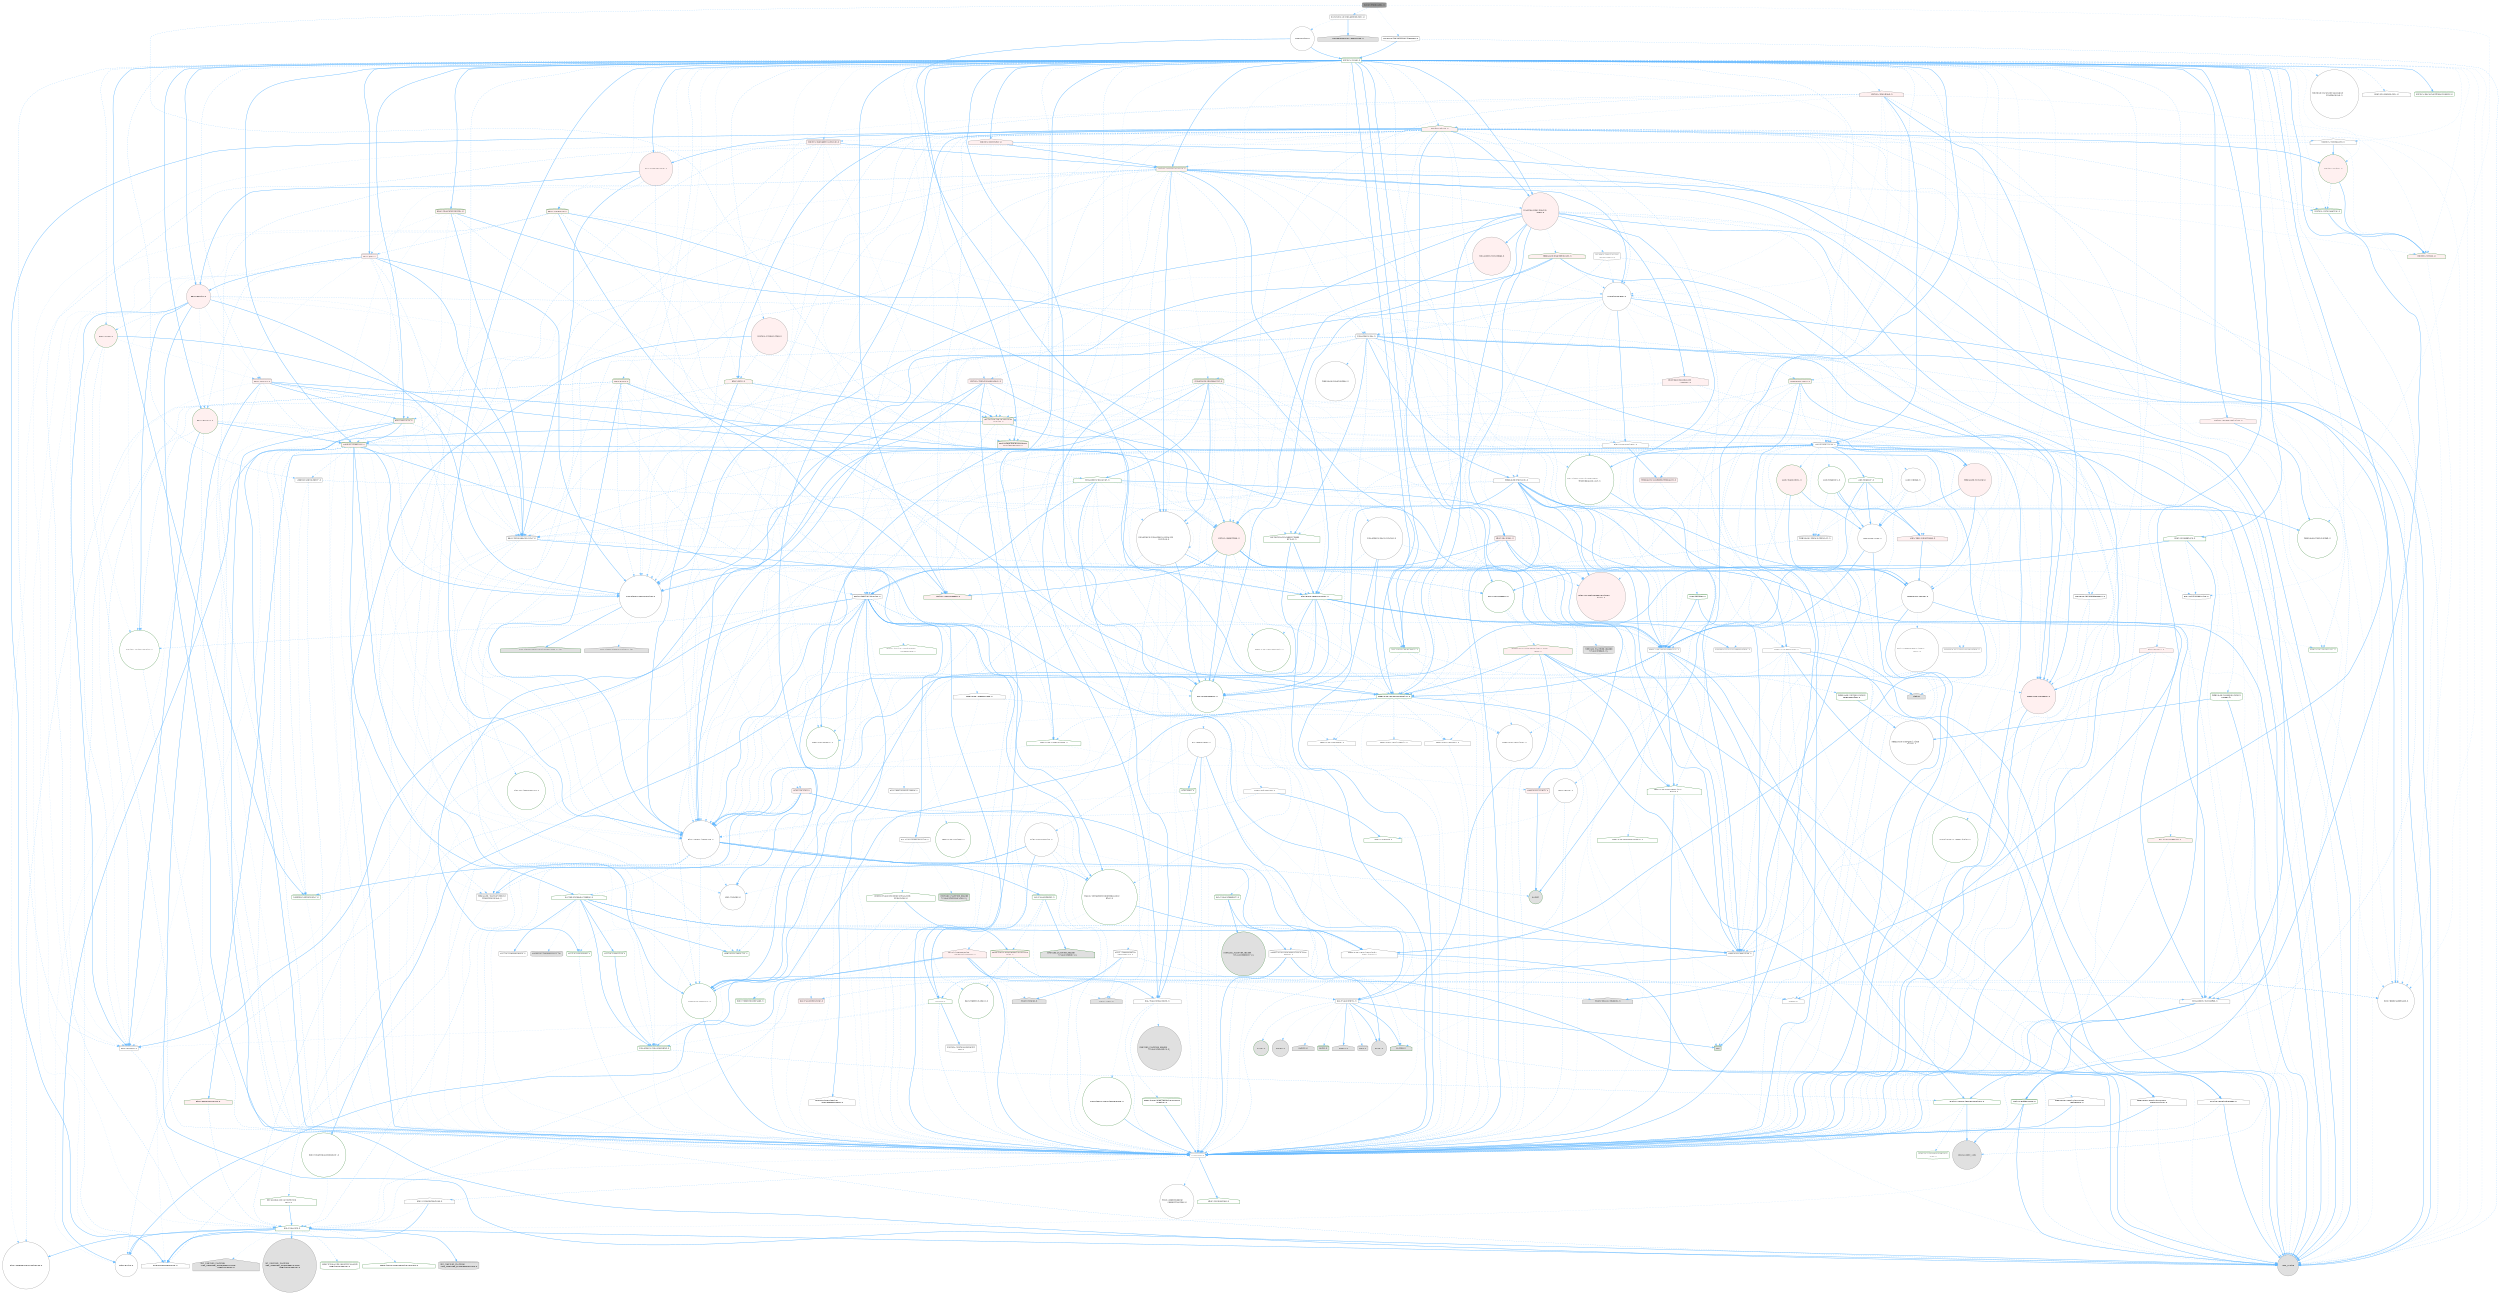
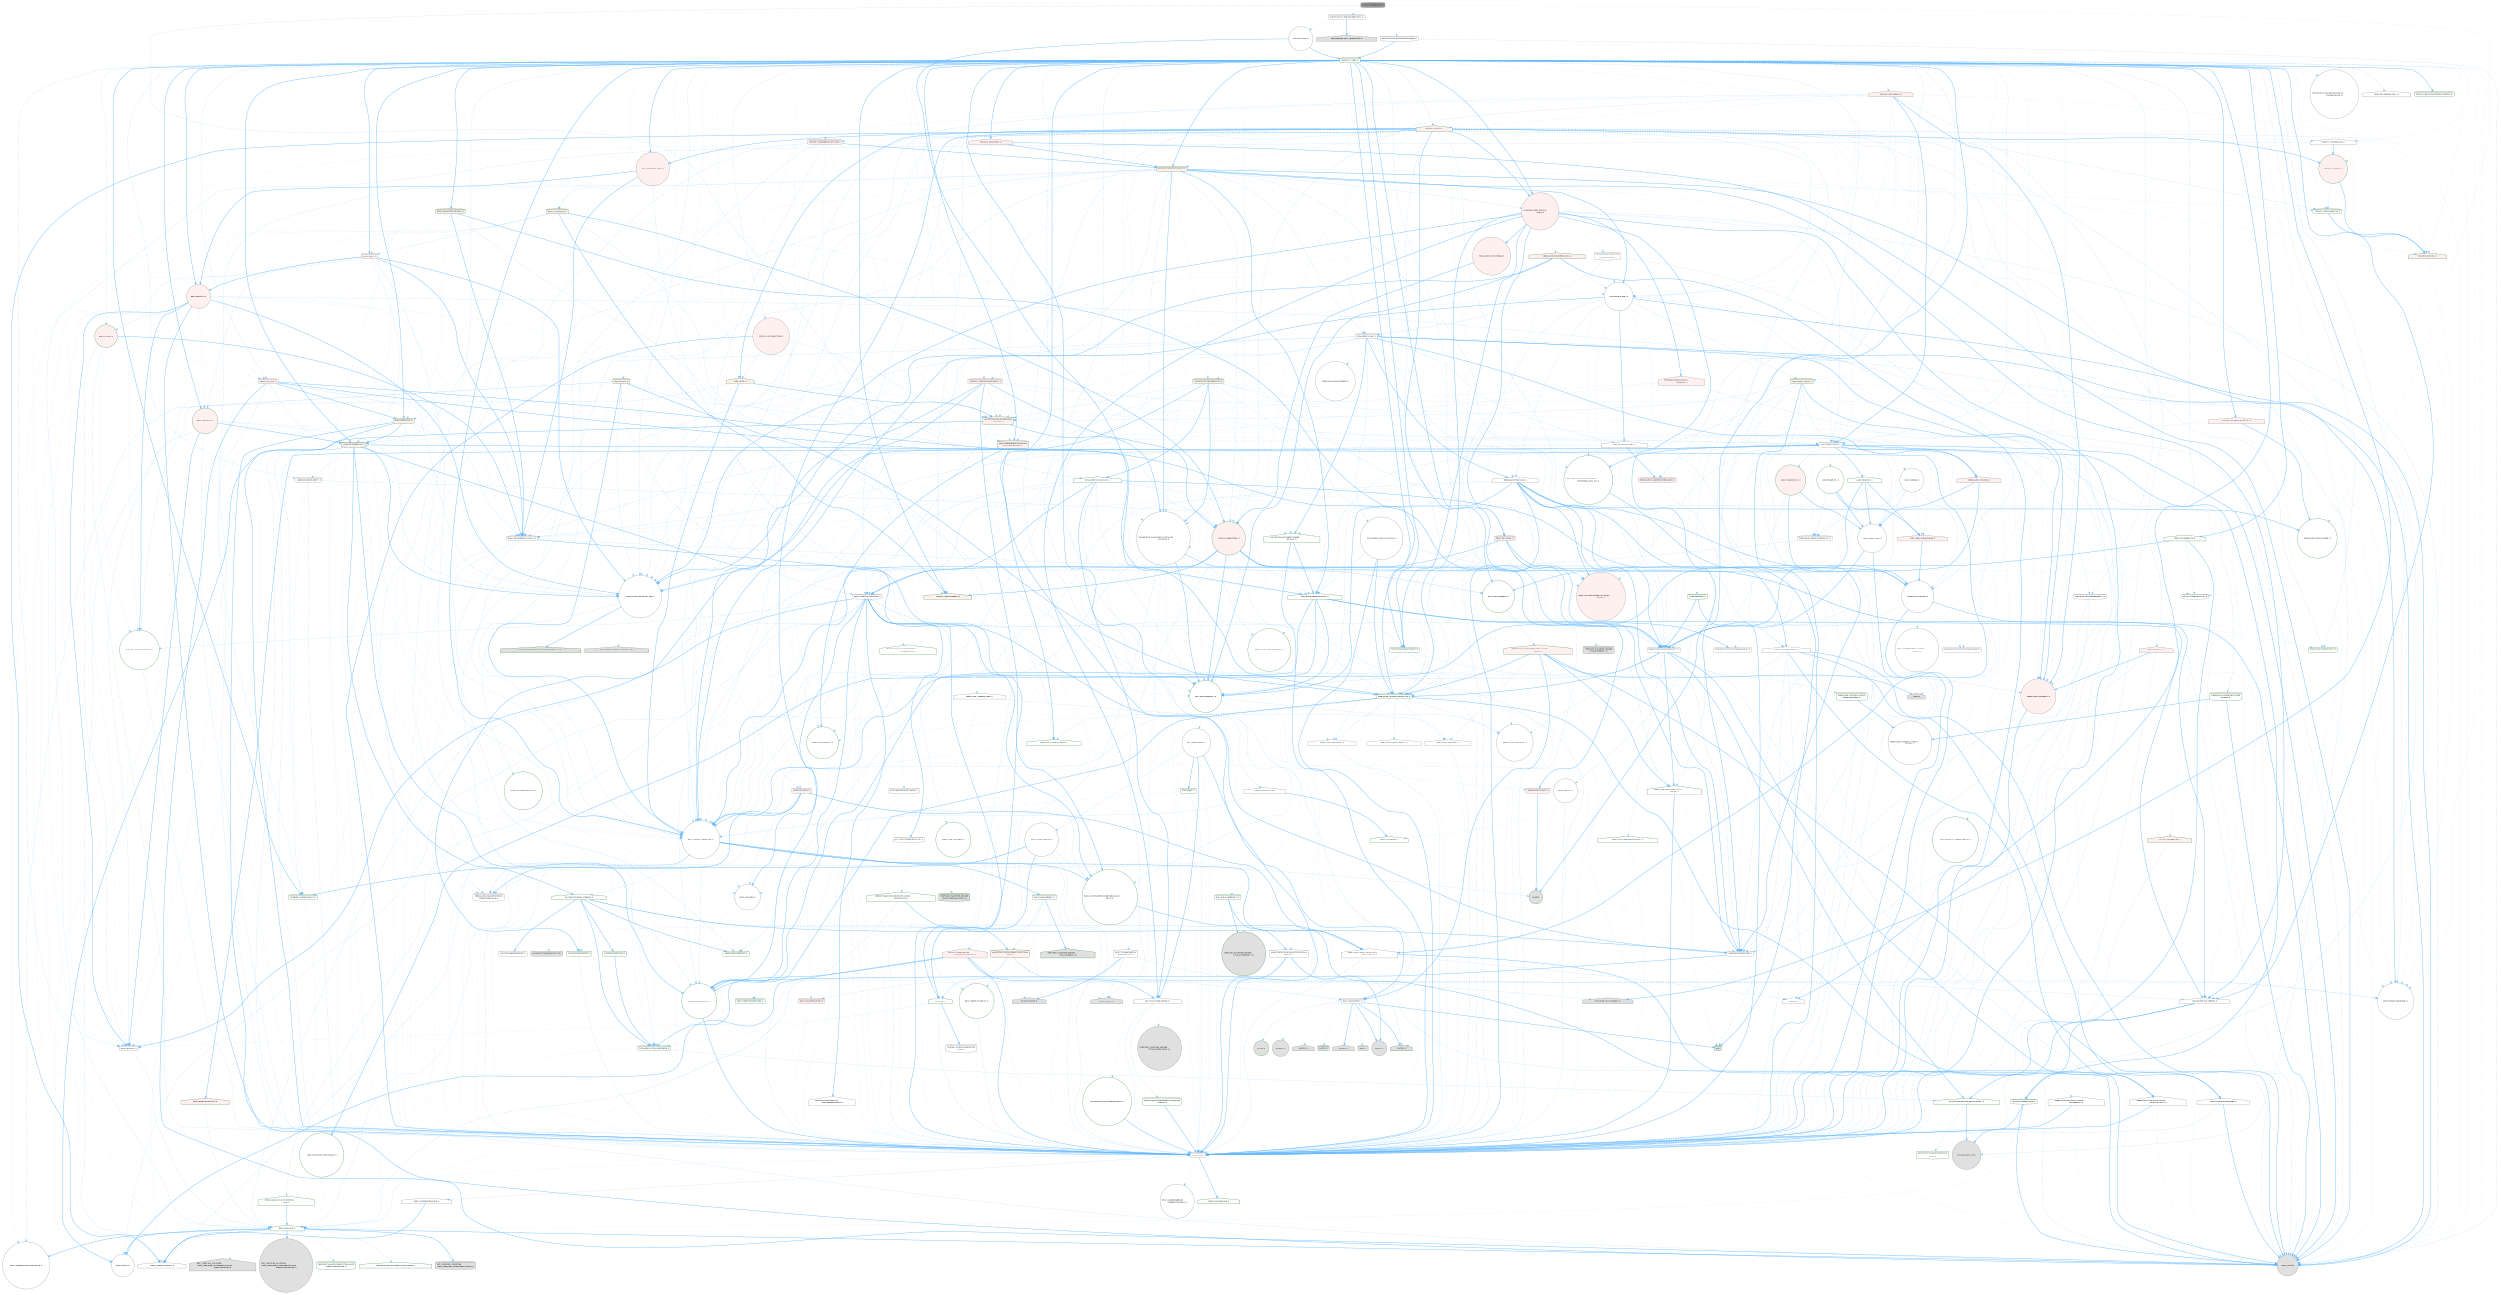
node "Templates/Sorting.h": shape circle -> house
edge "Serialization/Structured ArchiveAdapters.h" -> "CoreTypes.h": style dashed -> bold
